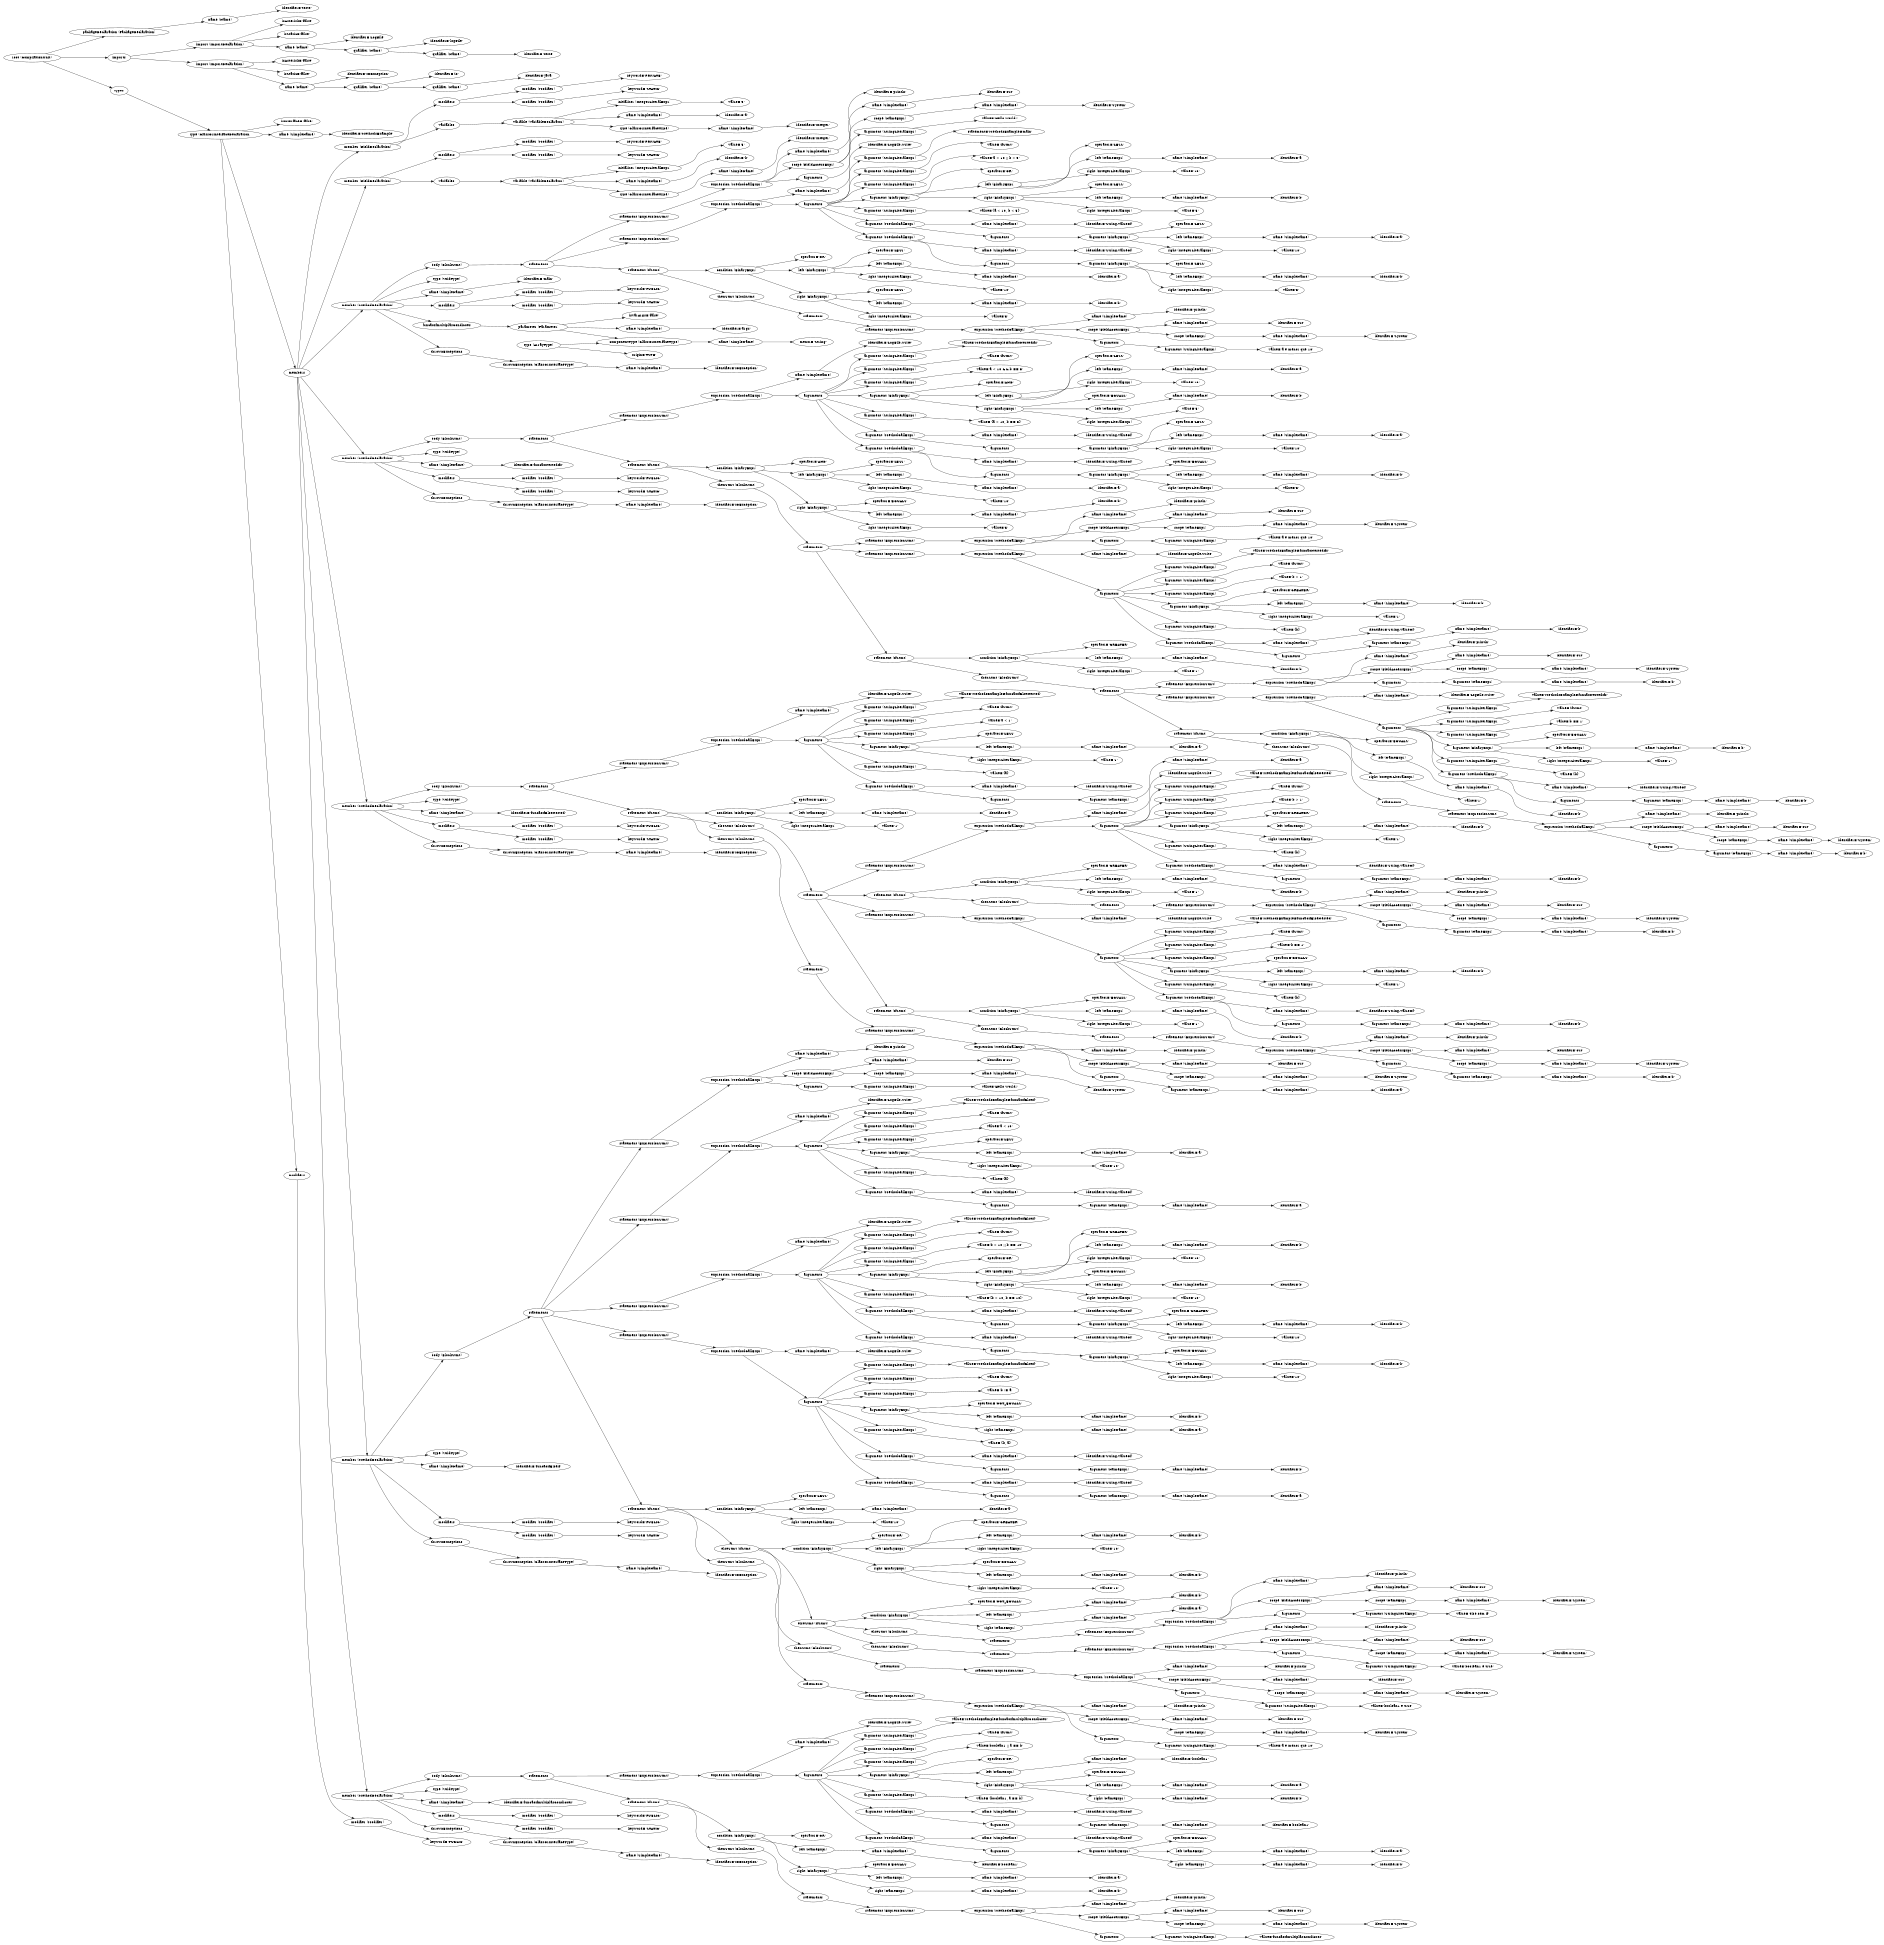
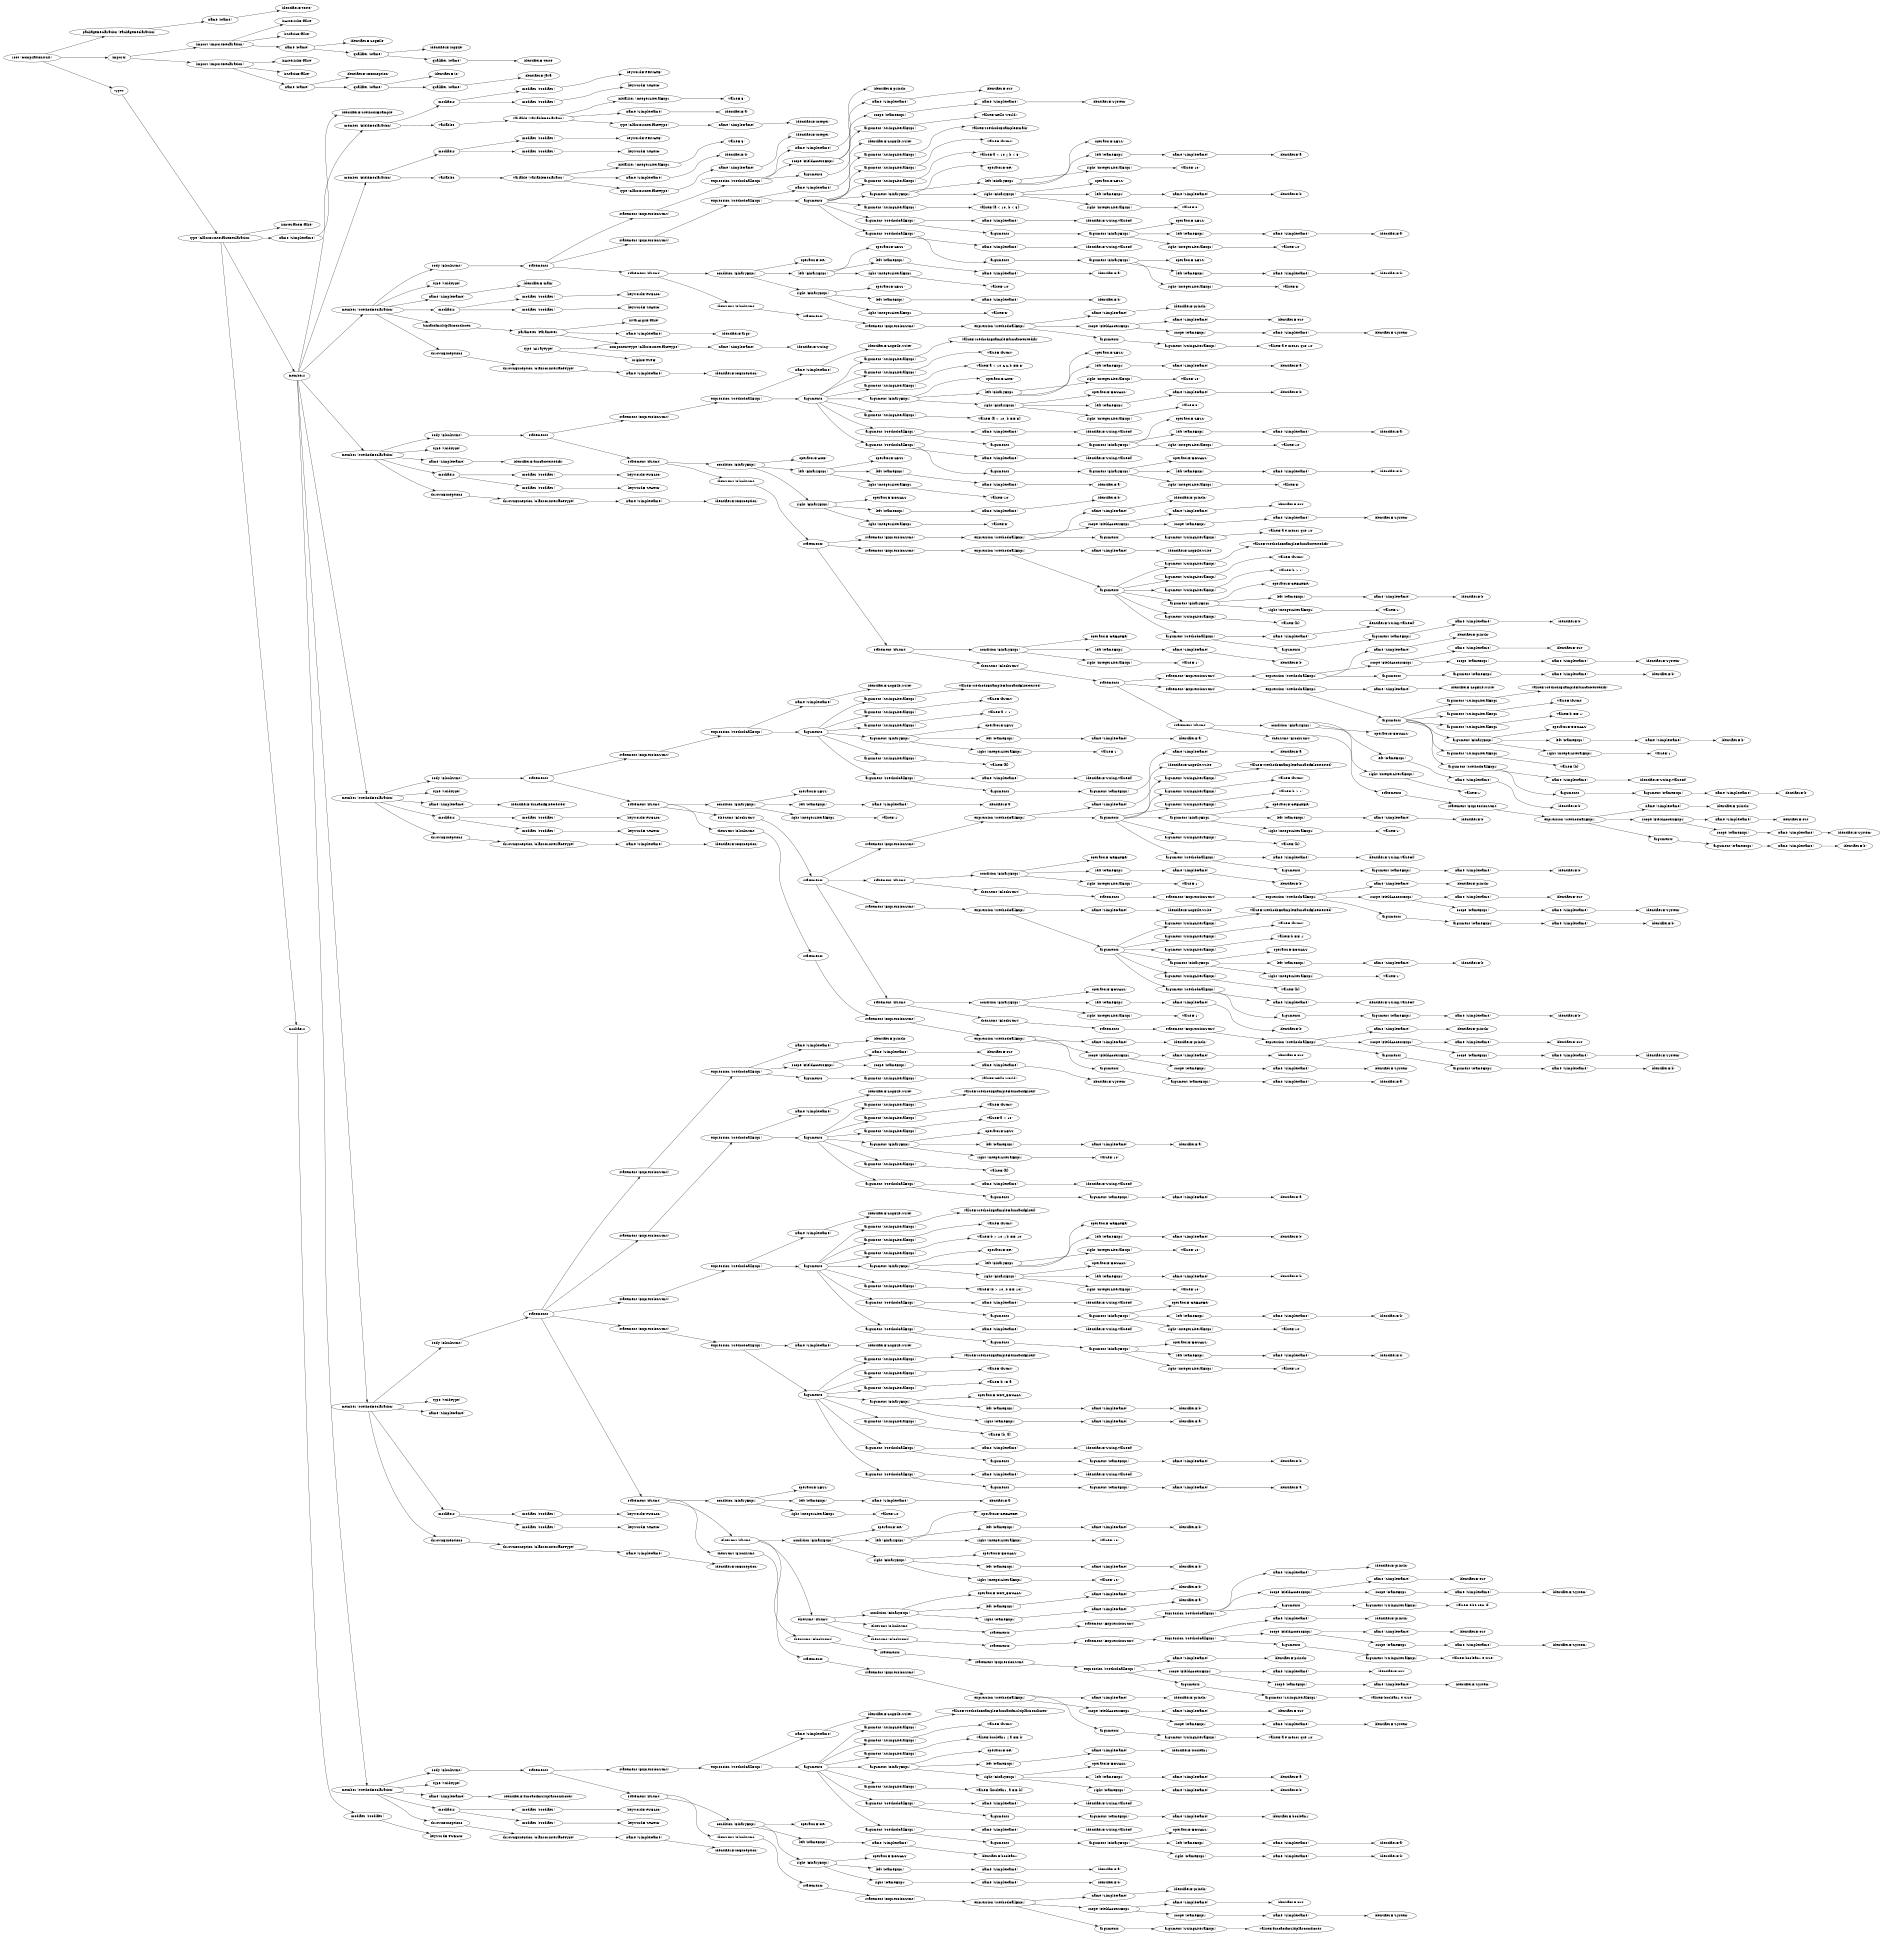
node "statement='MethodsExample#main'": label "statement='MethodsExample#main'" -> "value='MethodsExample#main'"
node "menor='String'": label "menor='String'" -> "identifier='String'"
node "identifier='funcaoIfElseIf'": removed
